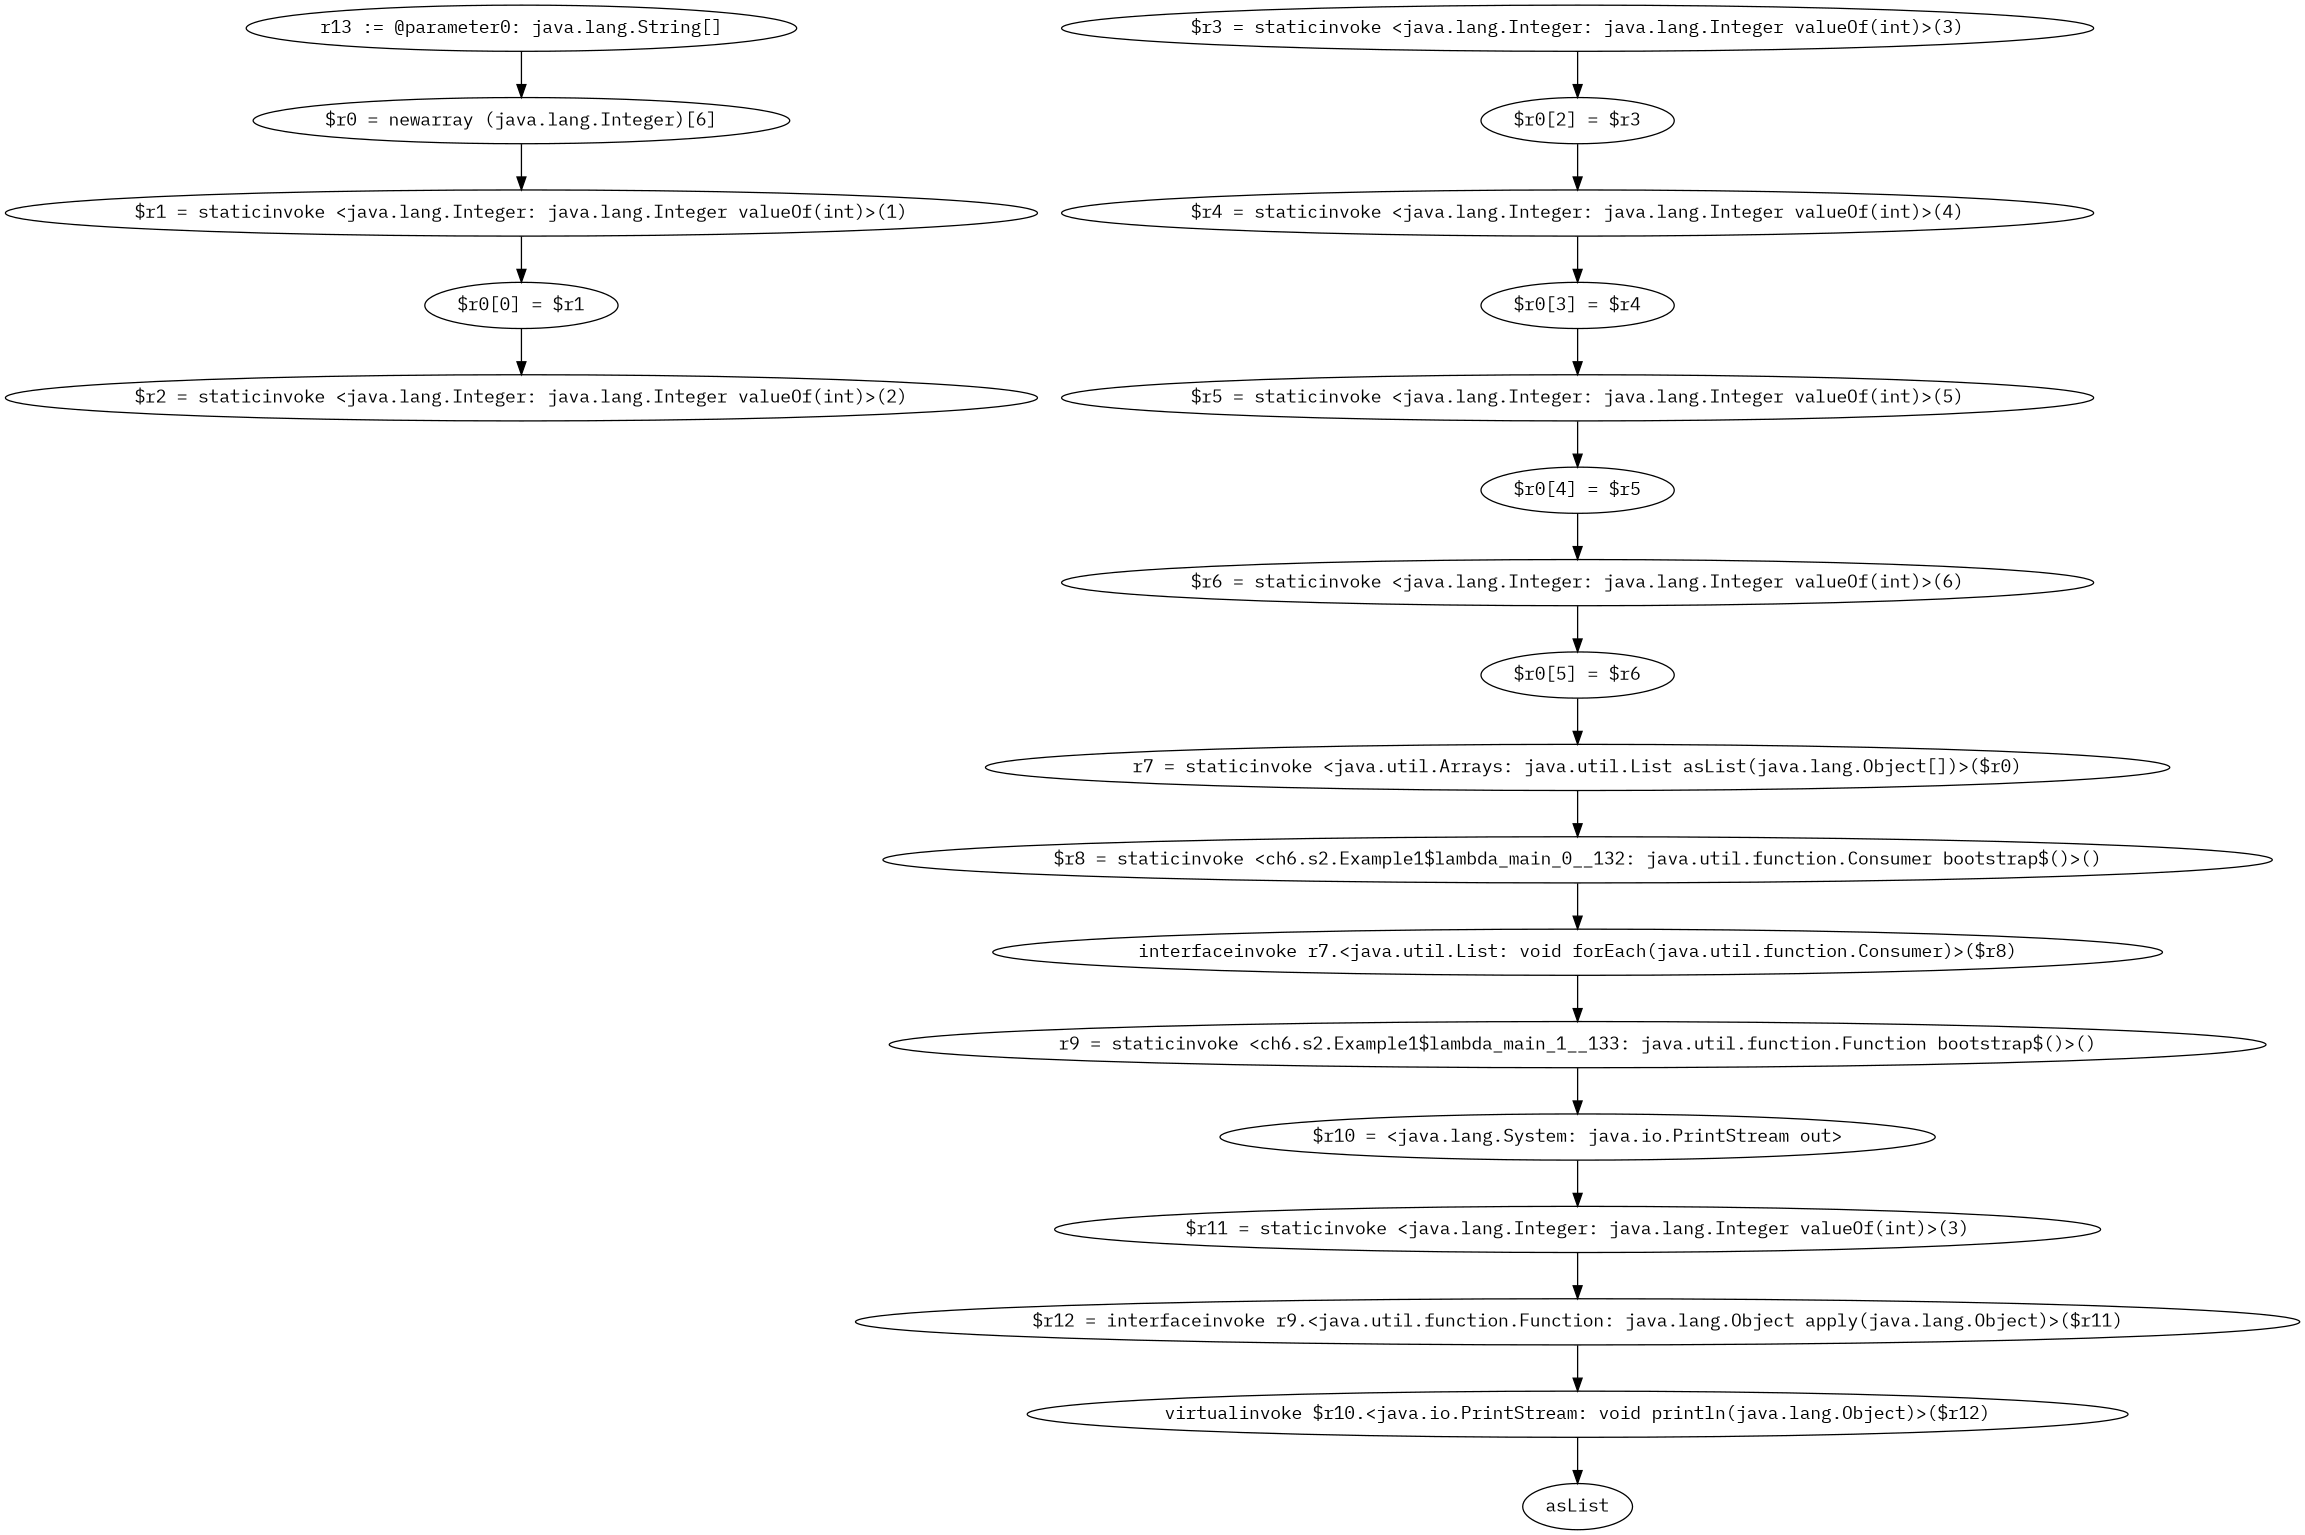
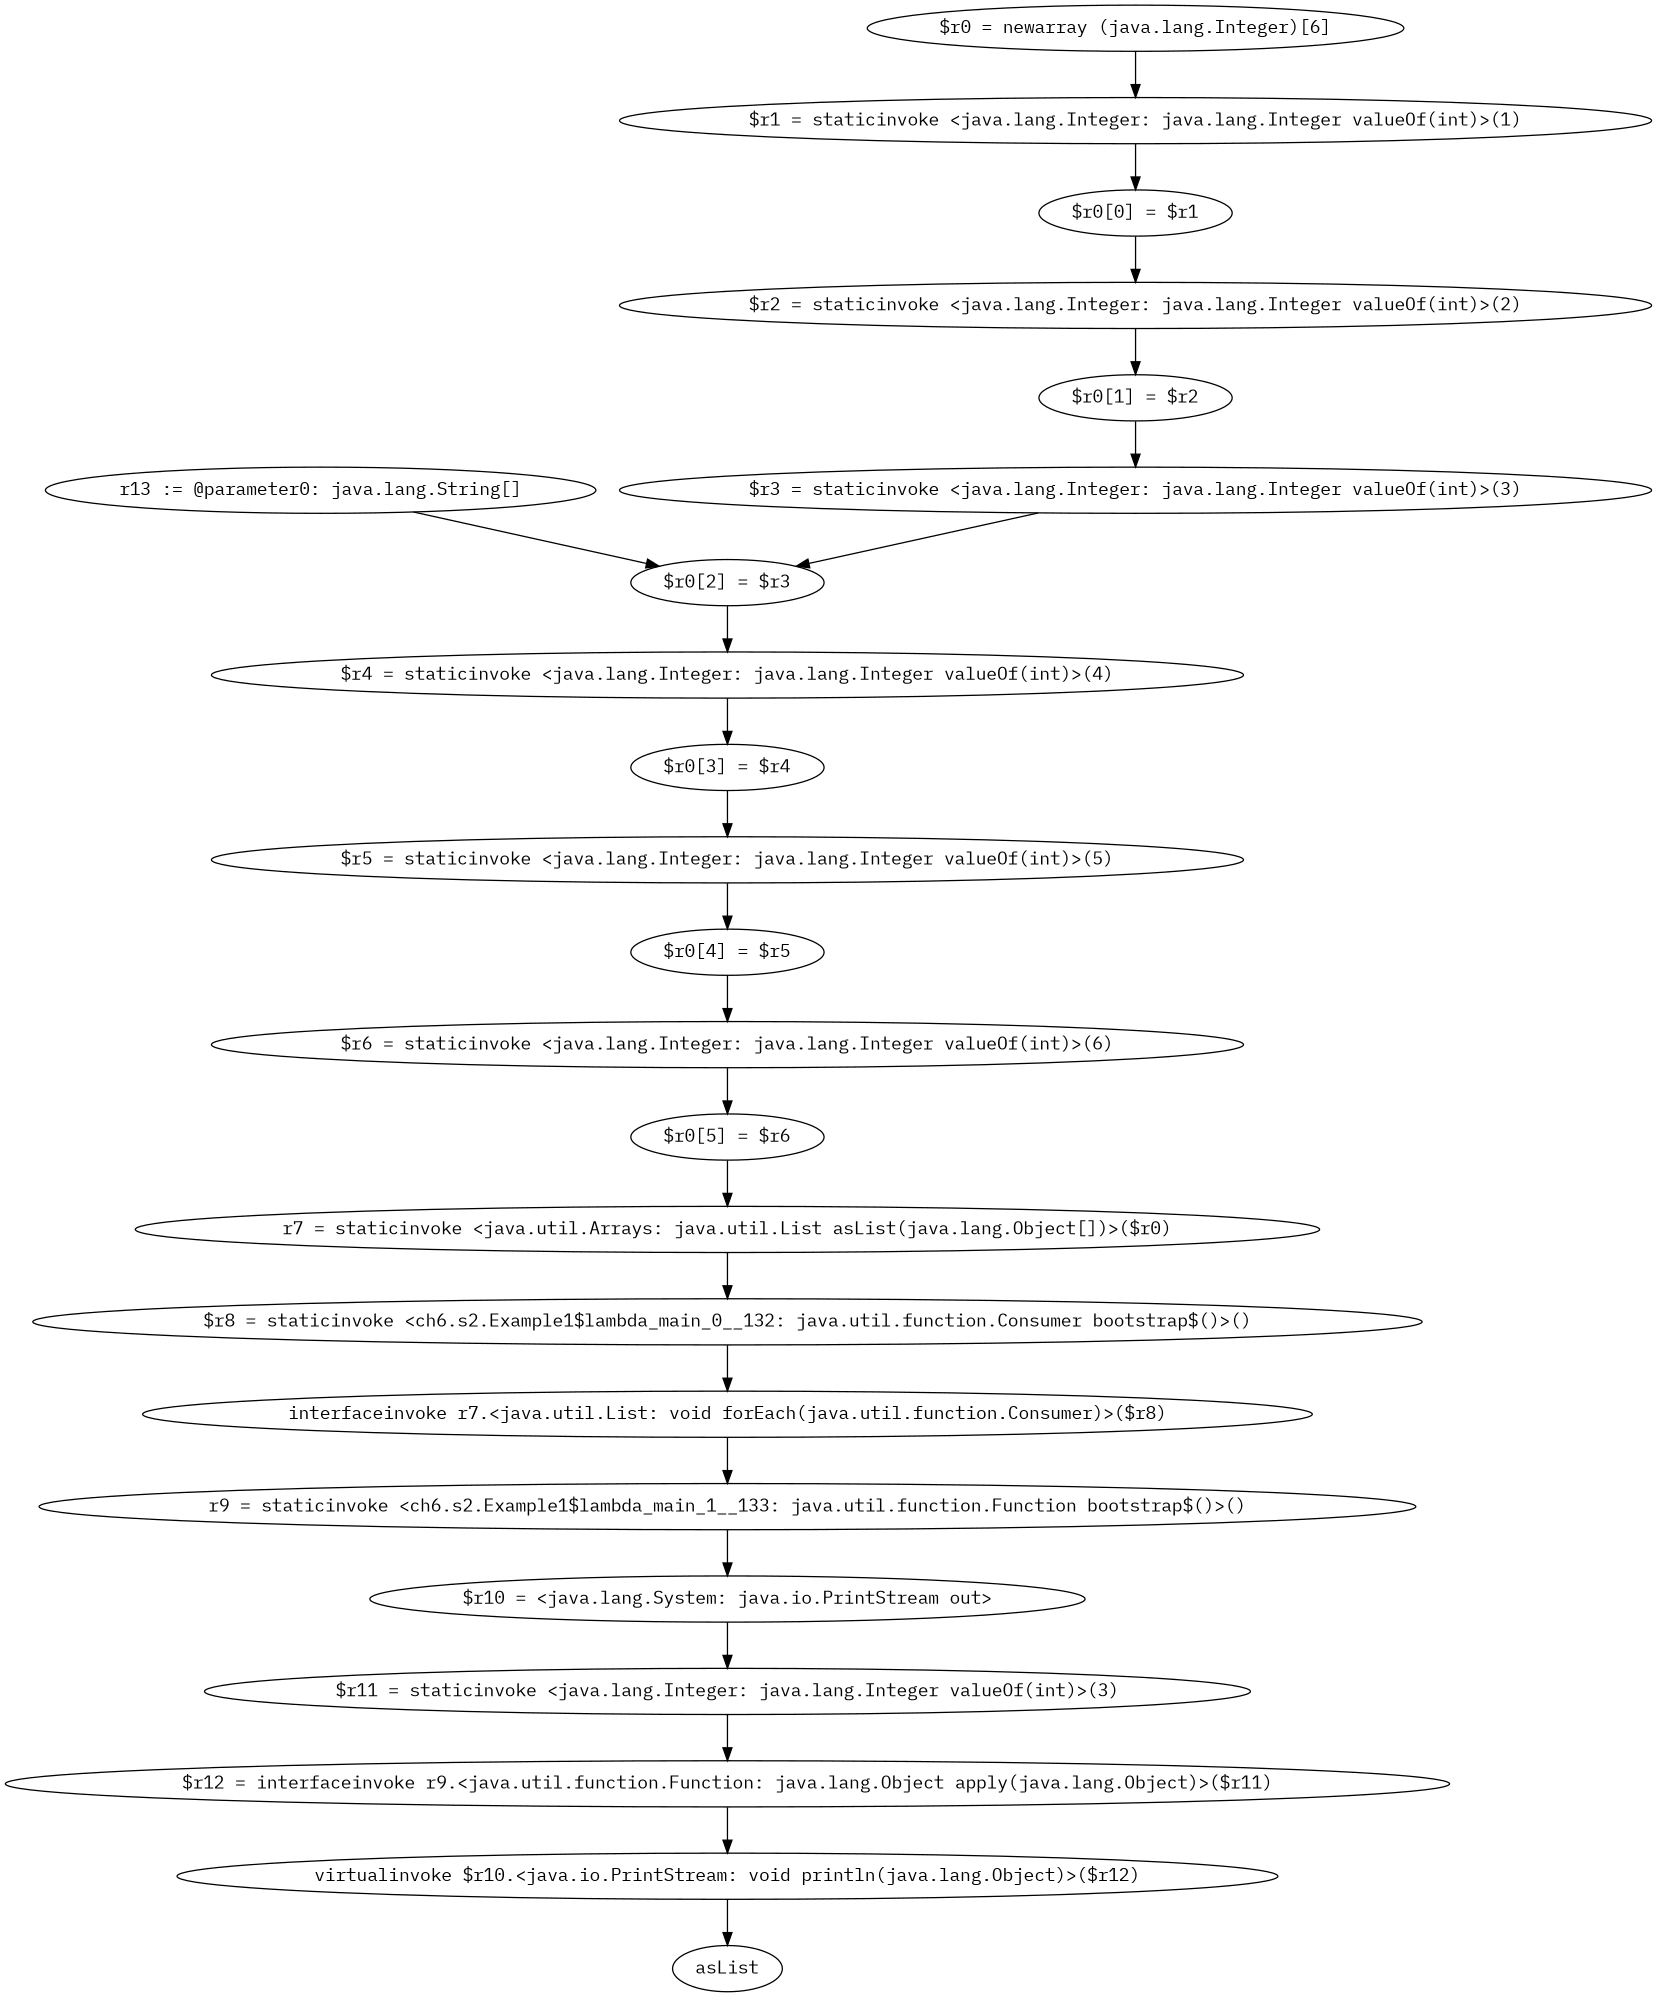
edge "r13 := @parameter0: java.lang.String[]" -> "$r0 = newarray (java.lang.Integer)[6]": now "r13 := @parameter0: java.lang.String[]" -> "$r0[2] = $r3"
node "$r0[1] = $r2": added
